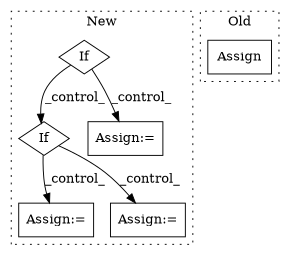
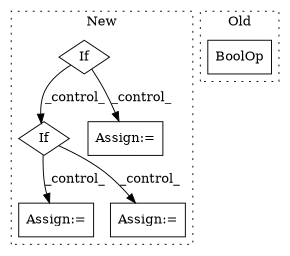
node "Assign": label "Assign" -> "BoolOp"
